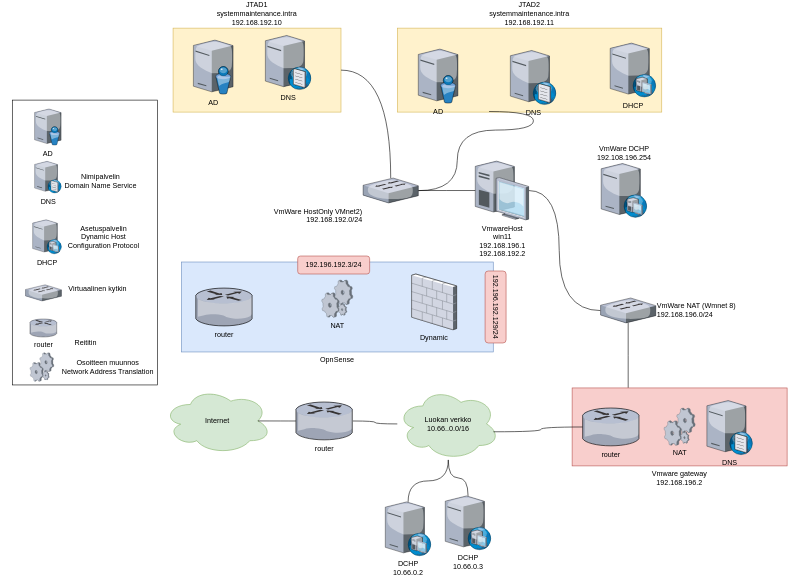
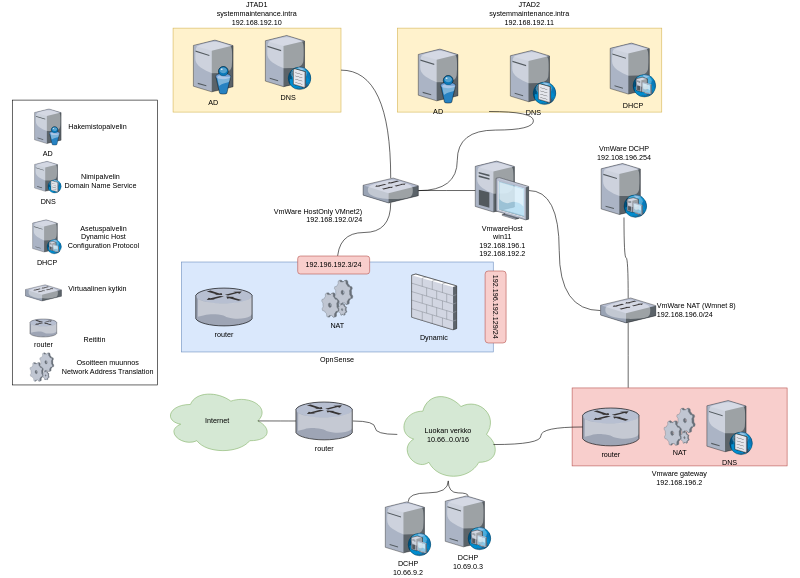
node "Hakemistopalvelin": added
edge "VmWare HostOnly VMnet2) 192.168.192.0/24" -- "OpnSense": added
edge "VmWare DCHP 192.108.196.254" -- "VmWare NAT (Wmnet 8) 192.168.196.0/24": added
node "Reititin": moved (86, 343) -> (95, 340)
node "Luokan verkko 10.66..0.0/16": size 102x72 -> 102x93
node "DCHP 10.66.0.3": label "DCHP 10.66.0.3" -> "DCHP 10.69.0.3"
node "DCHP 10.66.0.2": label "DCHP 10.66.0.2" -> "DCHP 10.66.9.2"
